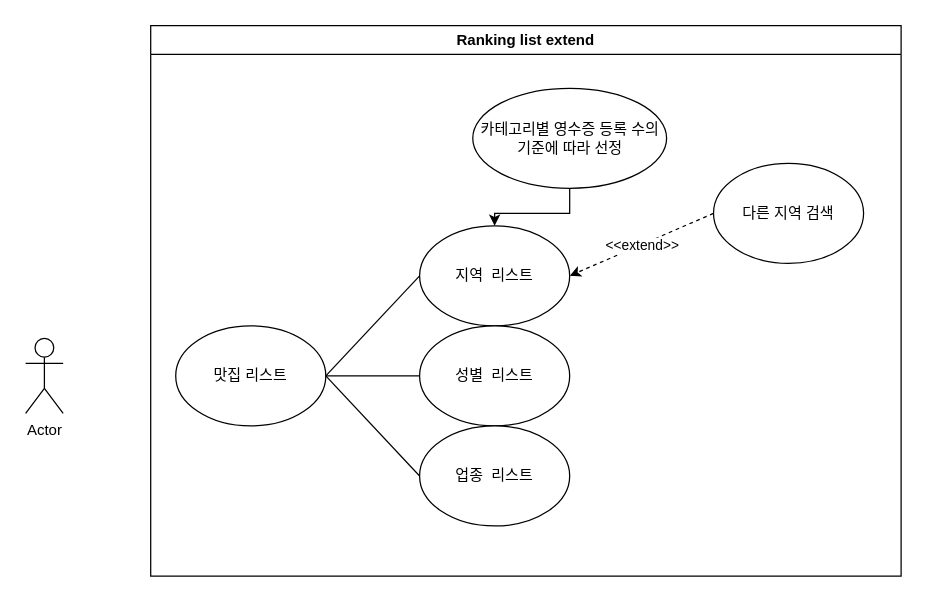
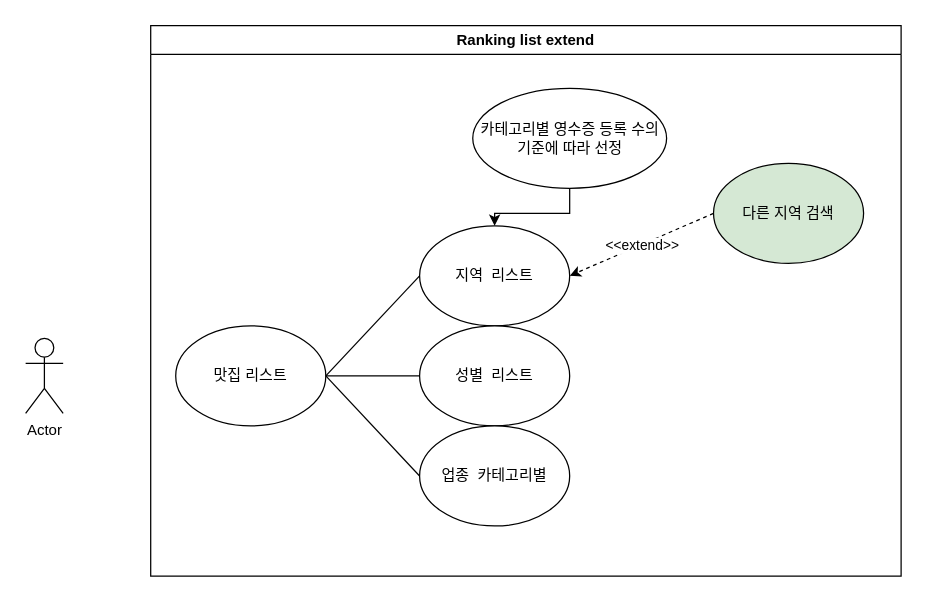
node "다른 지역 검색": fillcolor #ffffff -> #d5e8d4
node "업종 리스트": label "업종 리스트" -> "업종 카테고리별"
